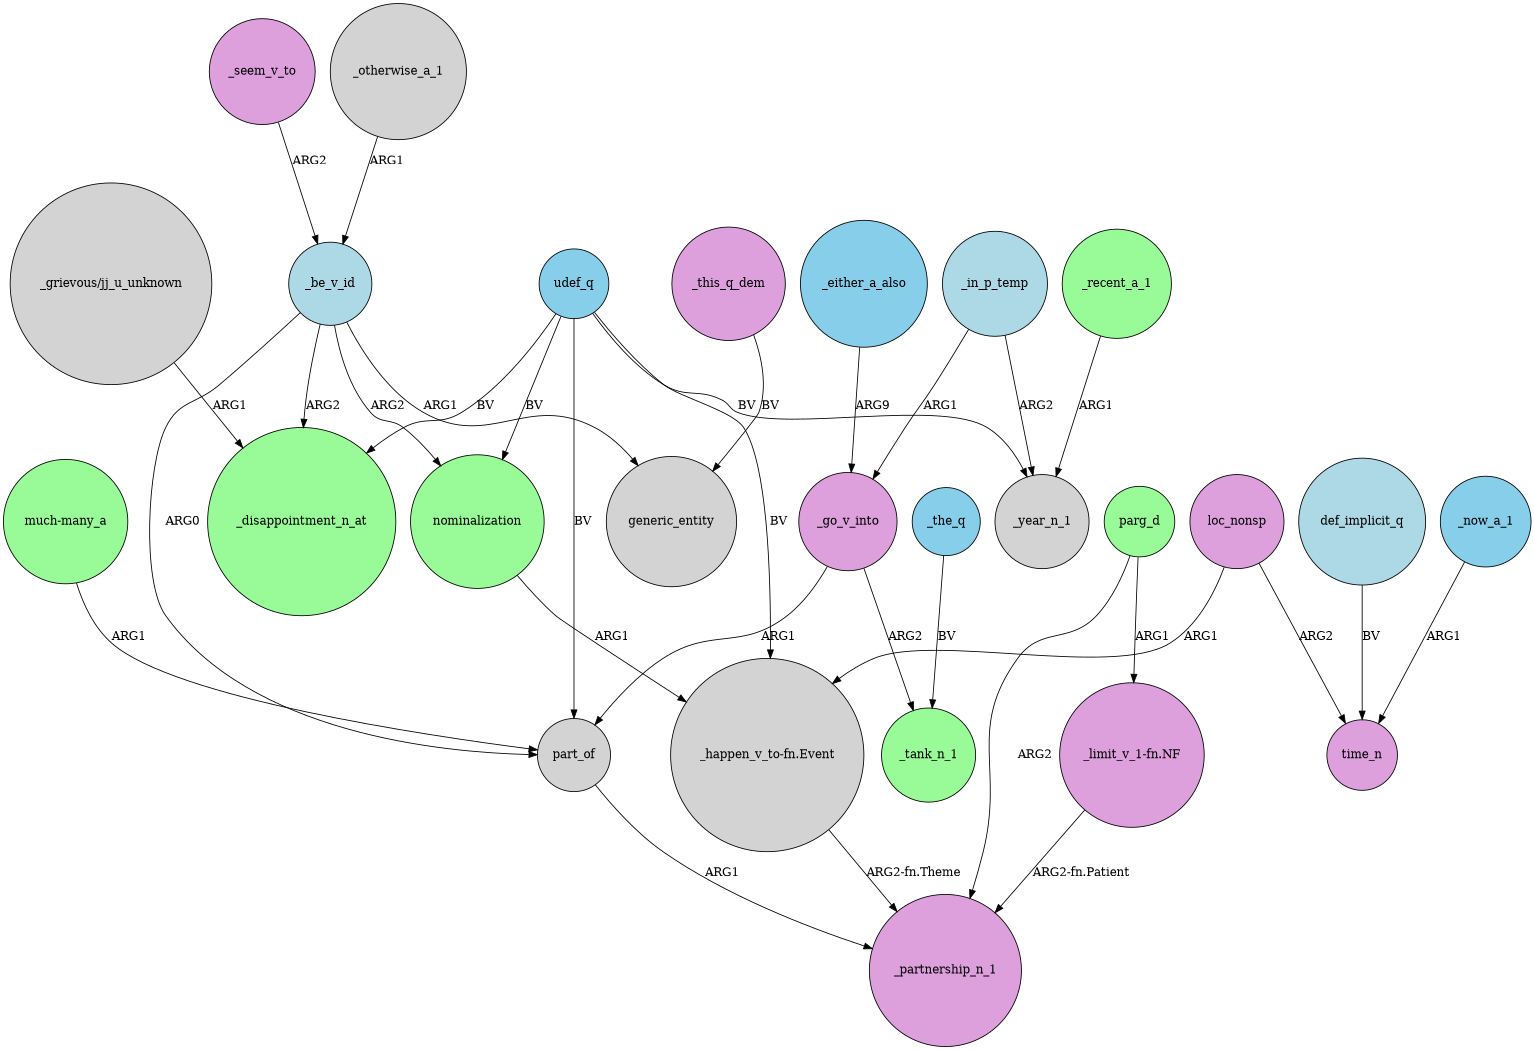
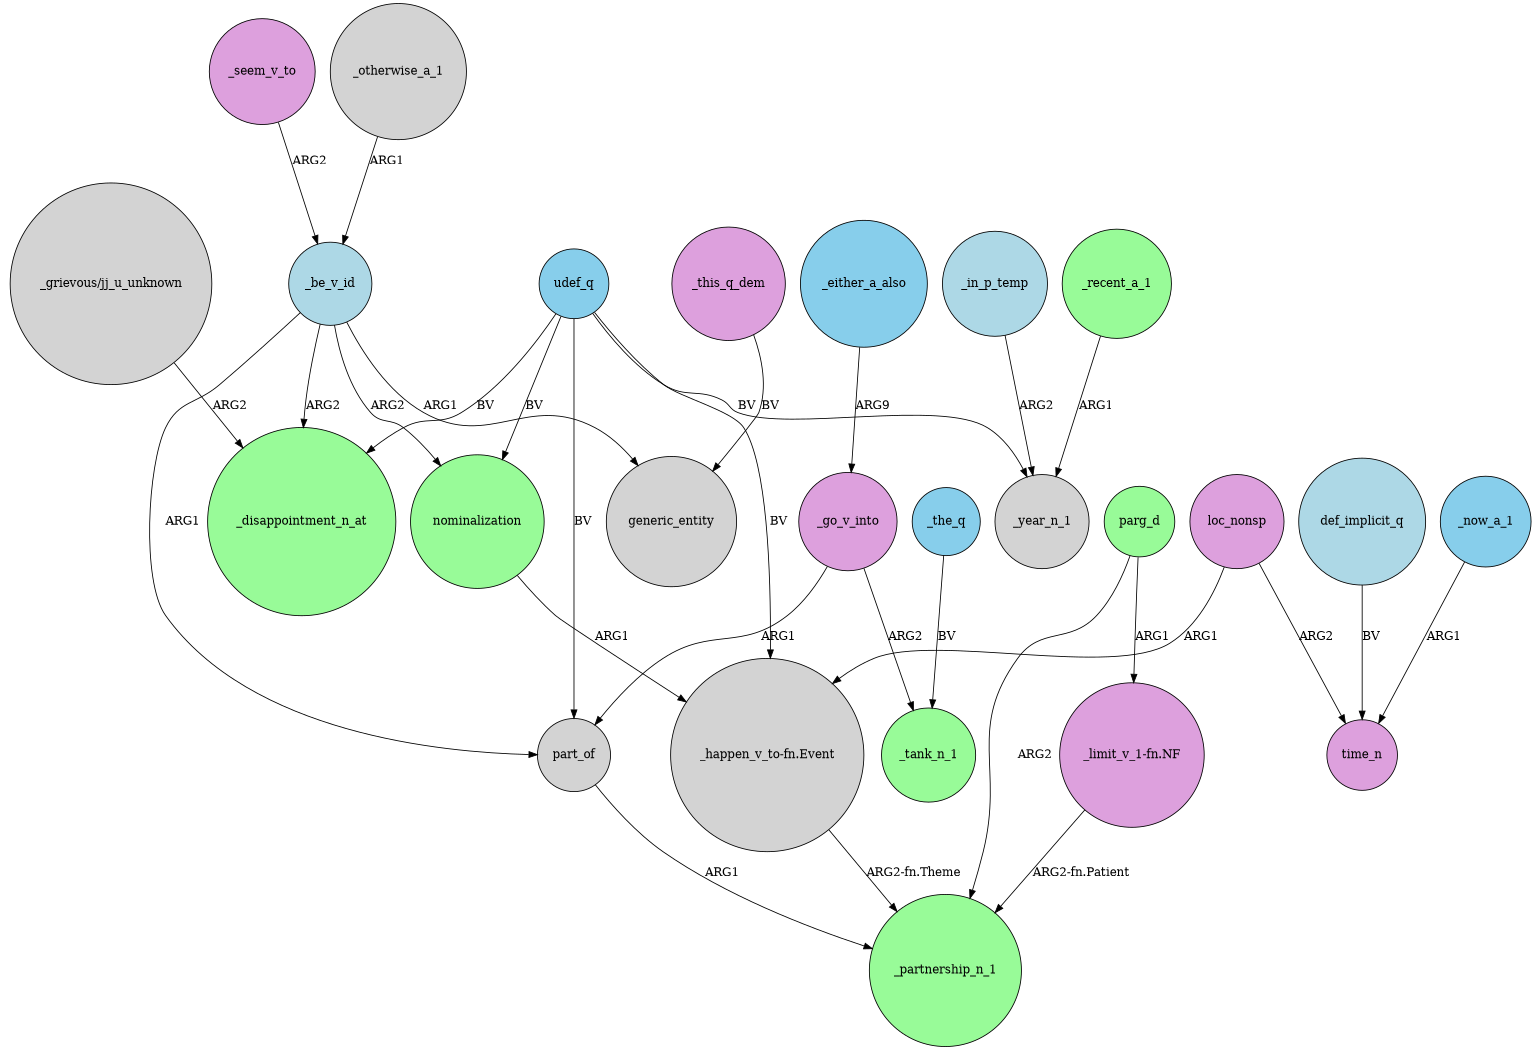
edge "_in_p_temp" -> "_go_v_into": removed, label "ARG1"
edge "_grievous/jj_u_unknown" -> "_disappointment_n_at": label "ARG1" -> "ARG2"
node "much-many_a": removed
edge "_be_v_id" -> "part_of": label "ARG0" -> "ARG1"
node "_partnership_n_1": fillcolor plum -> palegreen
